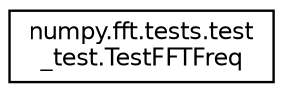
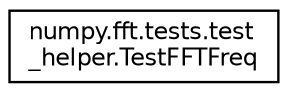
node "numpy.fft.tests.test _test.TestFFTFreq": label "numpy.fft.tests.test _test.TestFFTFreq" -> "numpy.fft.tests.test _helper.TestFFTFreq"
